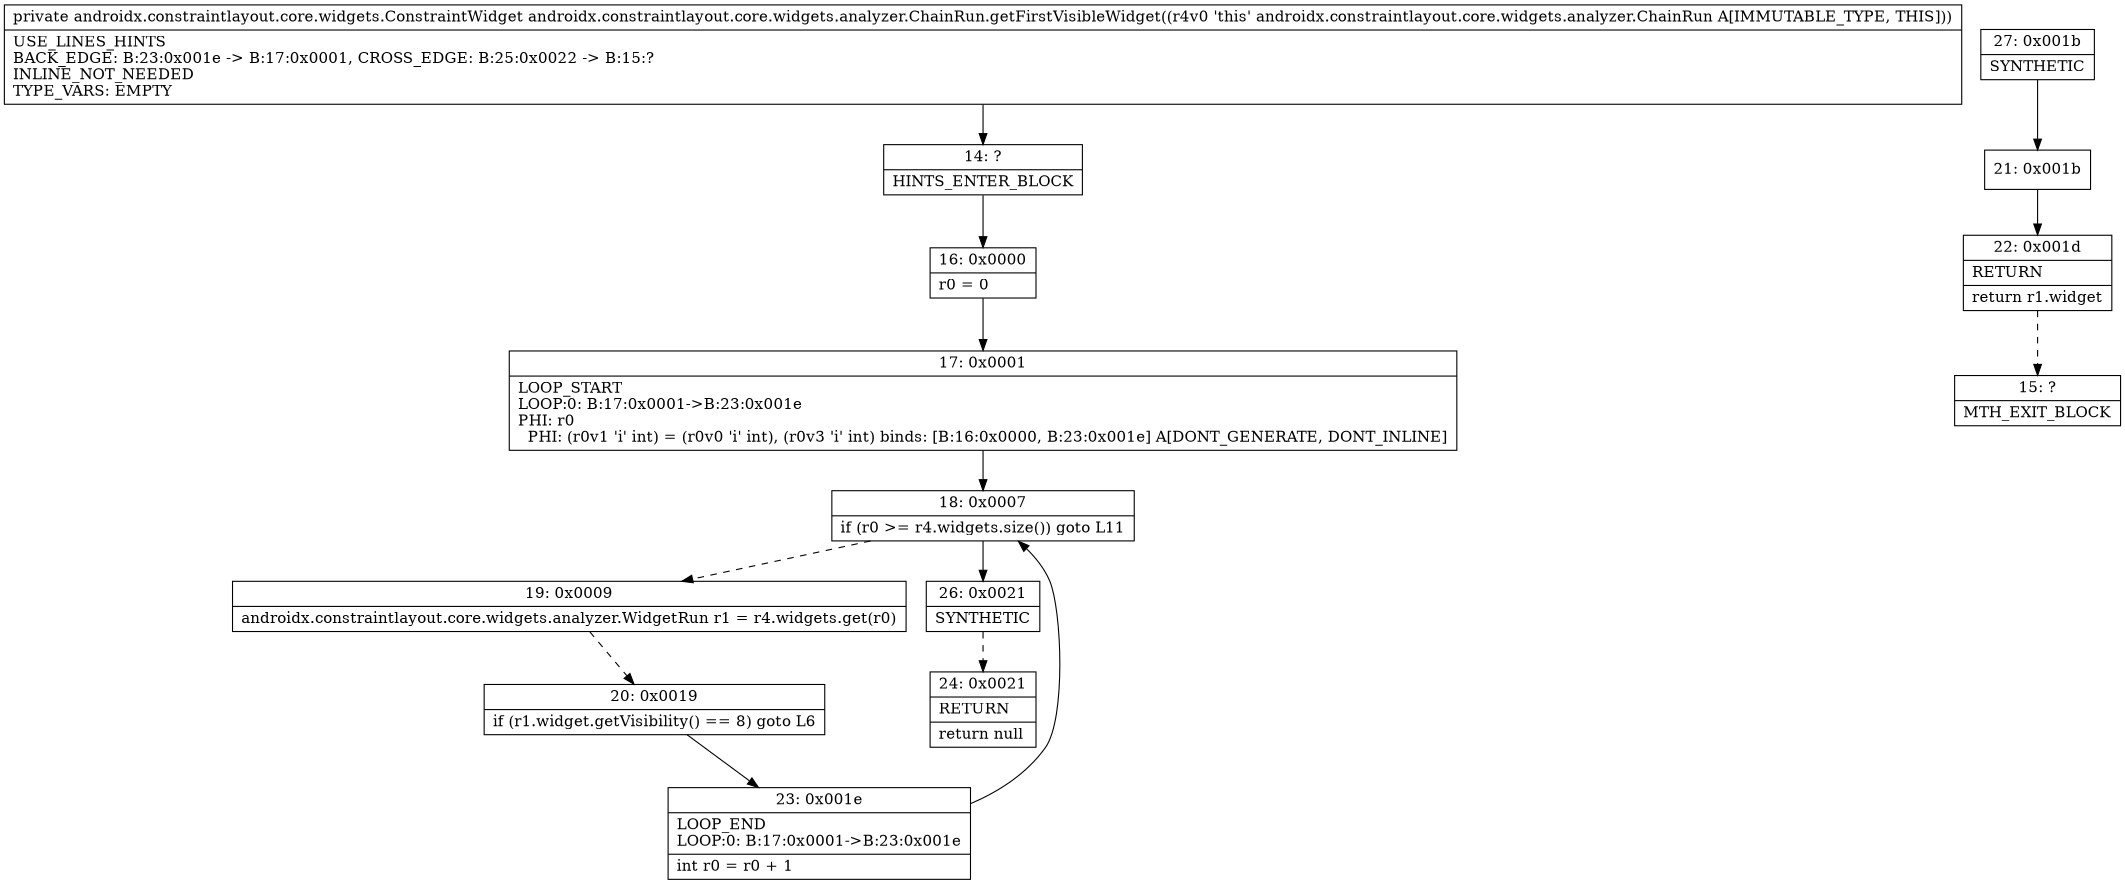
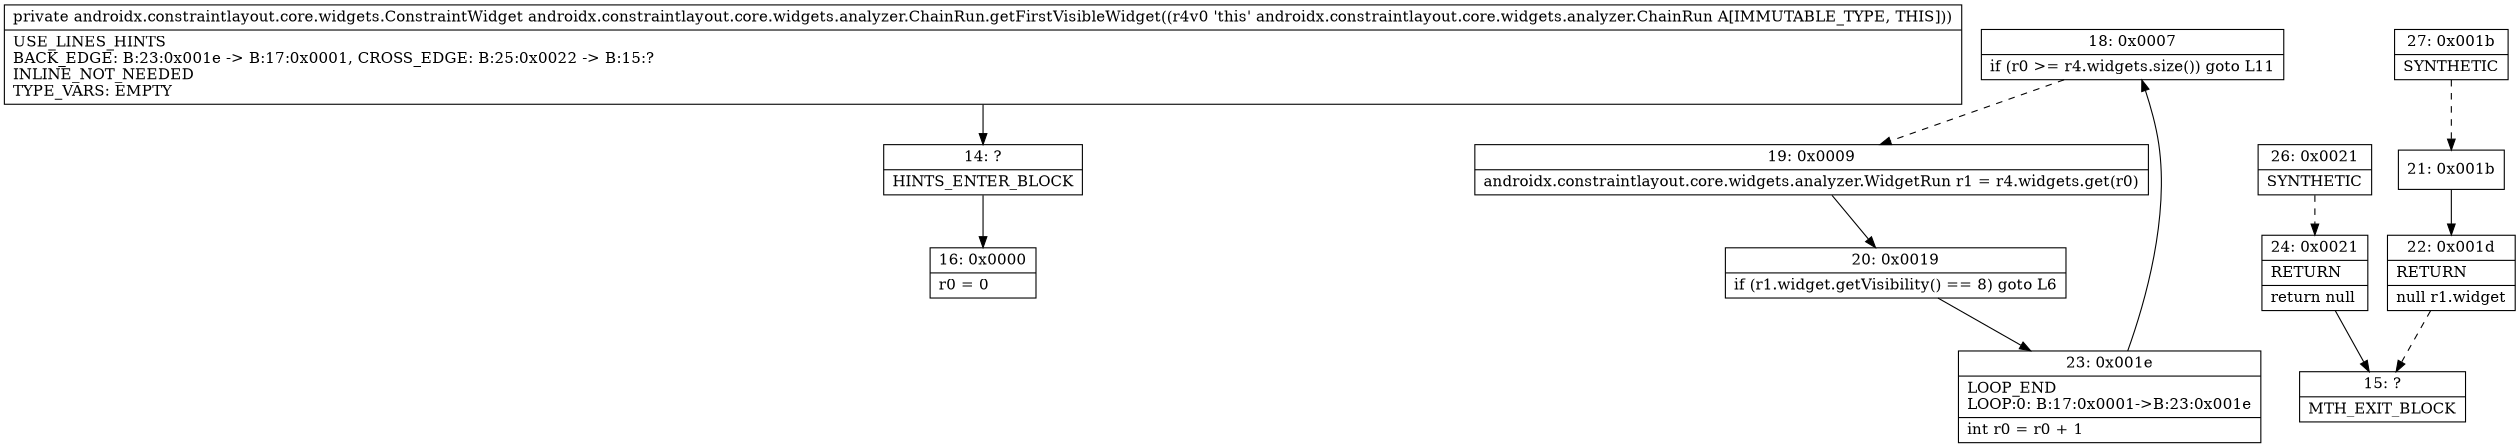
edge "27: 0x001b" -> "21: 0x001b": style solid -> dashed
node "22: 0x001d": text "return r1.widget" -> "null r1.widget"
edge "24: 0x0021" -> "15: ?": added
node "17: 0x0001": removed
edge "18: 0x0007" -> "26: 0x0021": removed
edge "19: 0x0009" -> "20: 0x0019": style dashed -> solid
